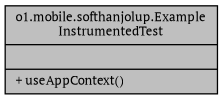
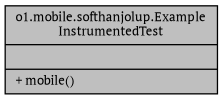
node "o1.mobile.softhanjolup.Example": text "+ useAppContext()" -> "+ mobile()"
